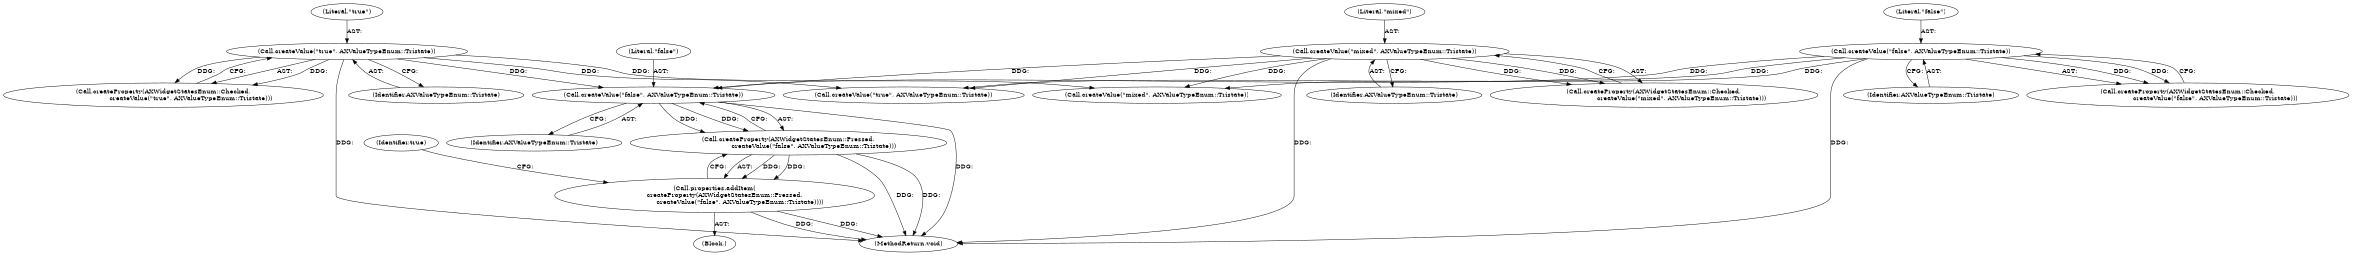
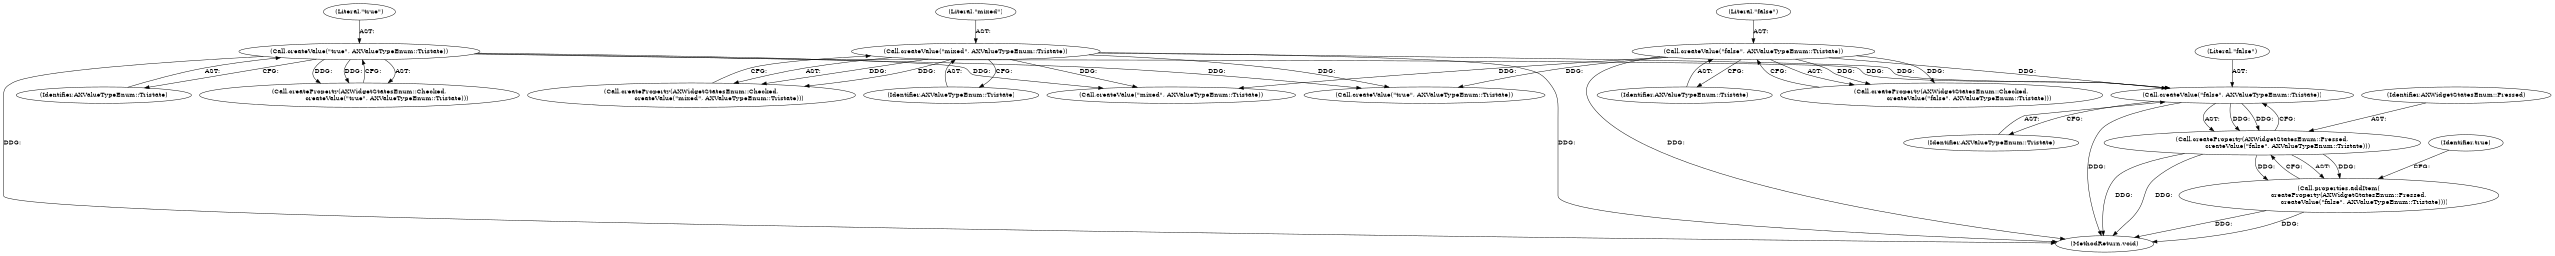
node "(Identifier,AXWidgetStatesEnum::Pressed)": added
node "(Block,)": removed
